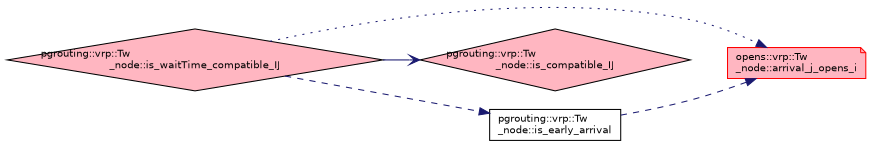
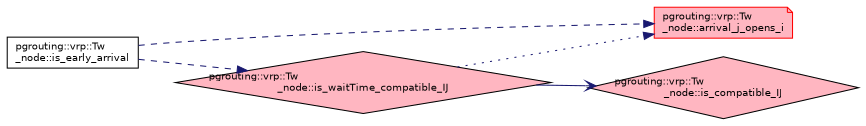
node "opens::vrp::Tw _node::arrival_j_opens_i": label "opens::vrp::Tw _node::arrival_j_opens_i" -> "pgrouting::vrp::Tw _node::arrival_j_opens_i"
edge "pgrouting::vrp::Tw _node::is_waitTime_compatible_IJ" -> "pgrouting::vrp::Tw _node::is_early_arrival": reversed
